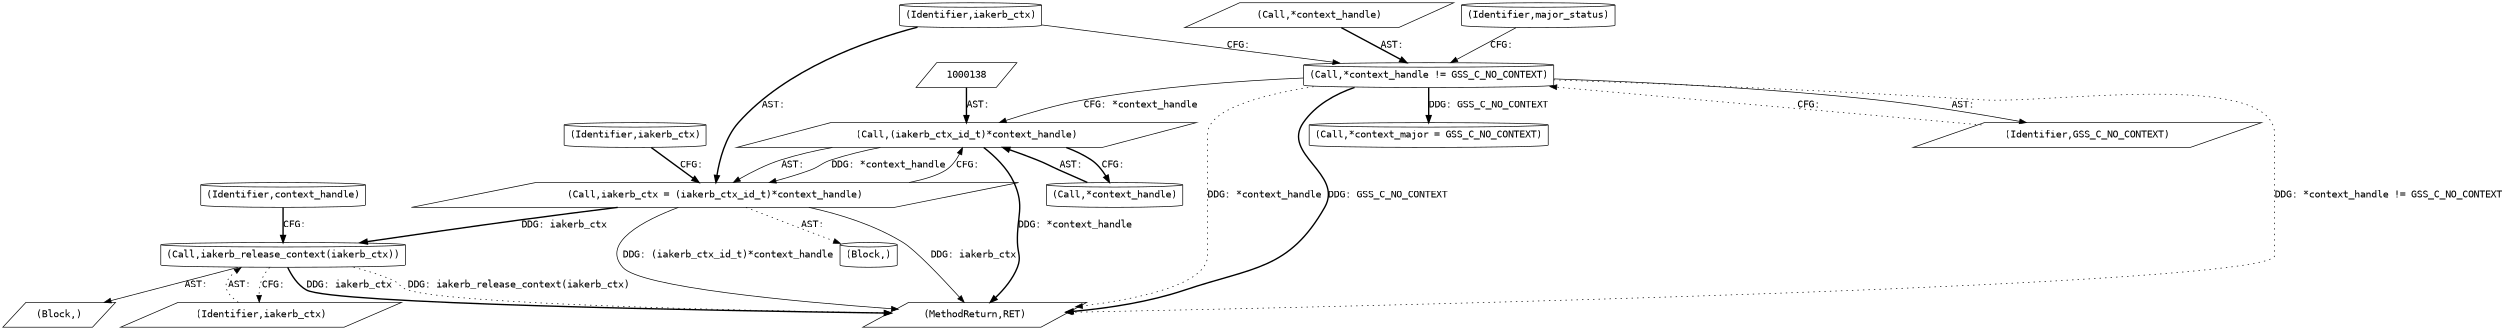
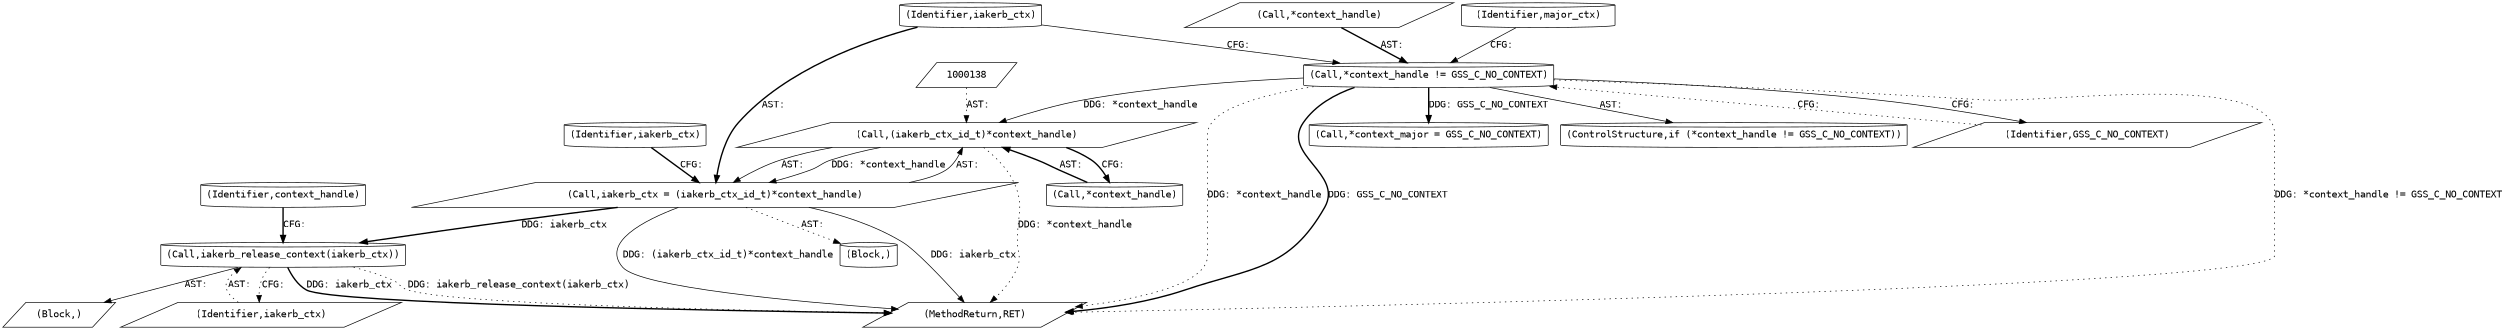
node "(Identifier,major_status)": label "(Identifier,major_status)" -> "(Identifier,major_ctx)"
edge "1000138" -> "(Call,(iakerb_ctx_id_t)*context_handle)": style bold -> dotted
edge "(Call,*context_handle != GSS_C_NO_CONTEXT)" -> "(Call,(iakerb_ctx_id_t)*context_handle)": label "CFG: *context_handle" -> "DDG: *context_handle"
edge "(Call,*context_handle != GSS_C_NO_CONTEXT)" -> "(Identifier,GSS_C_NO_CONTEXT)": label "AST: " -> "CFG: "
node "(ControlStructure,if (*context_handle != GSS_C_NO_CONTEXT))": added
edge "(Call,iakerb_ctx = (iakerb_ctx_id_t)*context_handle)" -> "(Call,(iakerb_ctx_id_t)*context_handle)": label "CFG: " -> "AST: "
edge "(Call,(iakerb_ctx_id_t)*context_handle)" -> "(MethodReturn,RET)": style bold -> dotted
